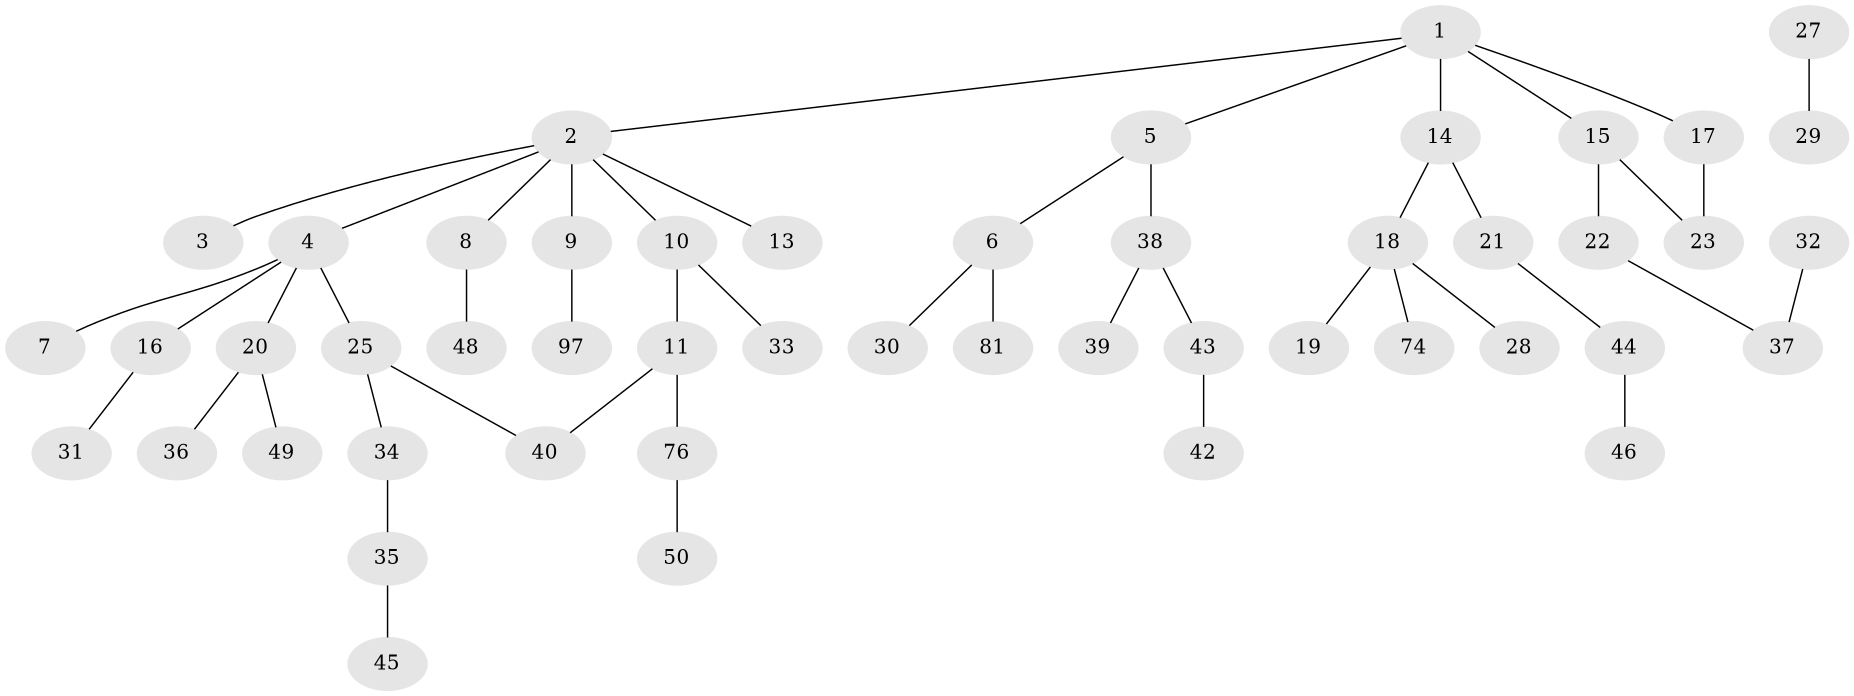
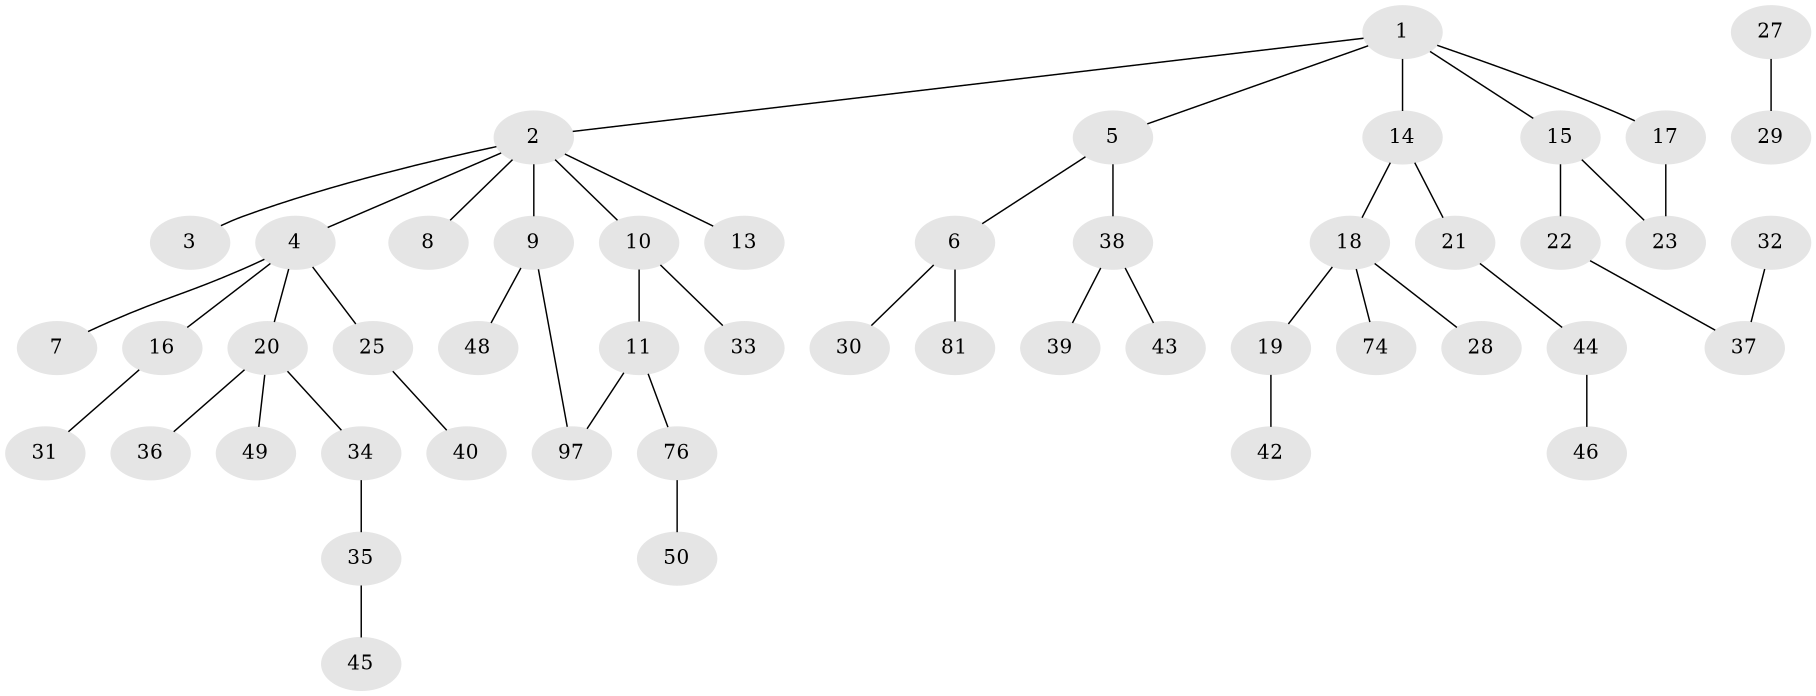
edge "8" -- "48": now "9" -- "48"
edge "25" -- "34": now "20" -- "34"
edge "11" -- "40": now "11" -- "97"
edge "43" -- "42": now "19" -- "42"
